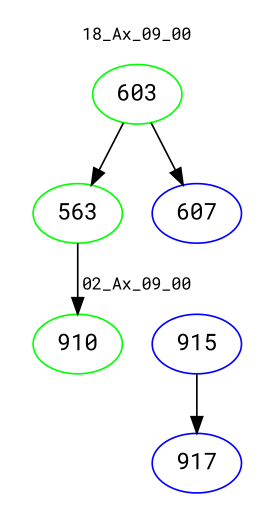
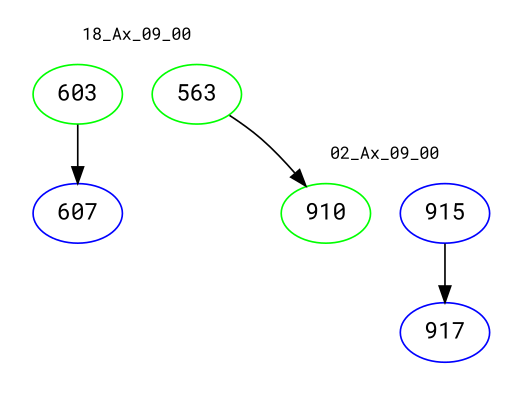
edge "603" -> "563": removed
